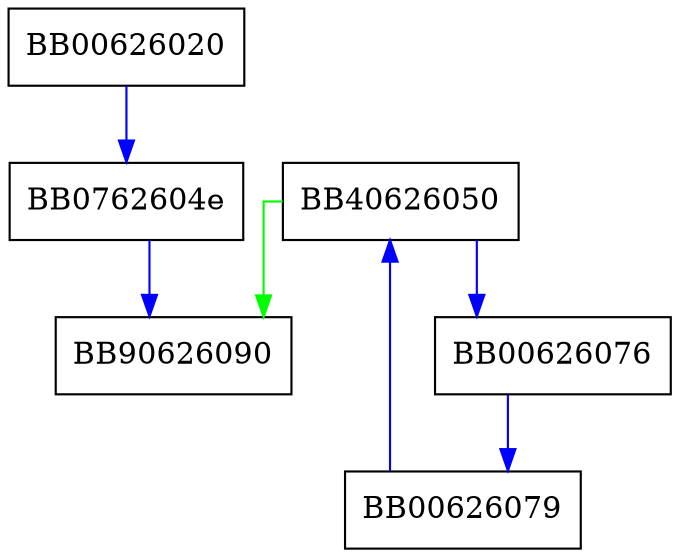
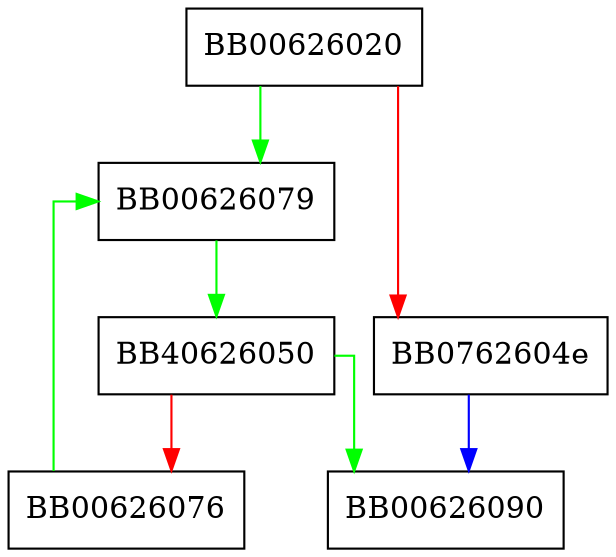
edge "BB00626020" -> "BB0762604e": color blue -> red
edge "BB00626020" -> "BB00626079": added
edge "BB40626050" -> "BB00626076": color blue -> red
node "BB90626090": label "BB90626090" -> "BB00626090"
edge "BB00626079" -> "BB40626050": color blue -> green
edge "BB00626076" -> "BB00626079": color blue -> green
